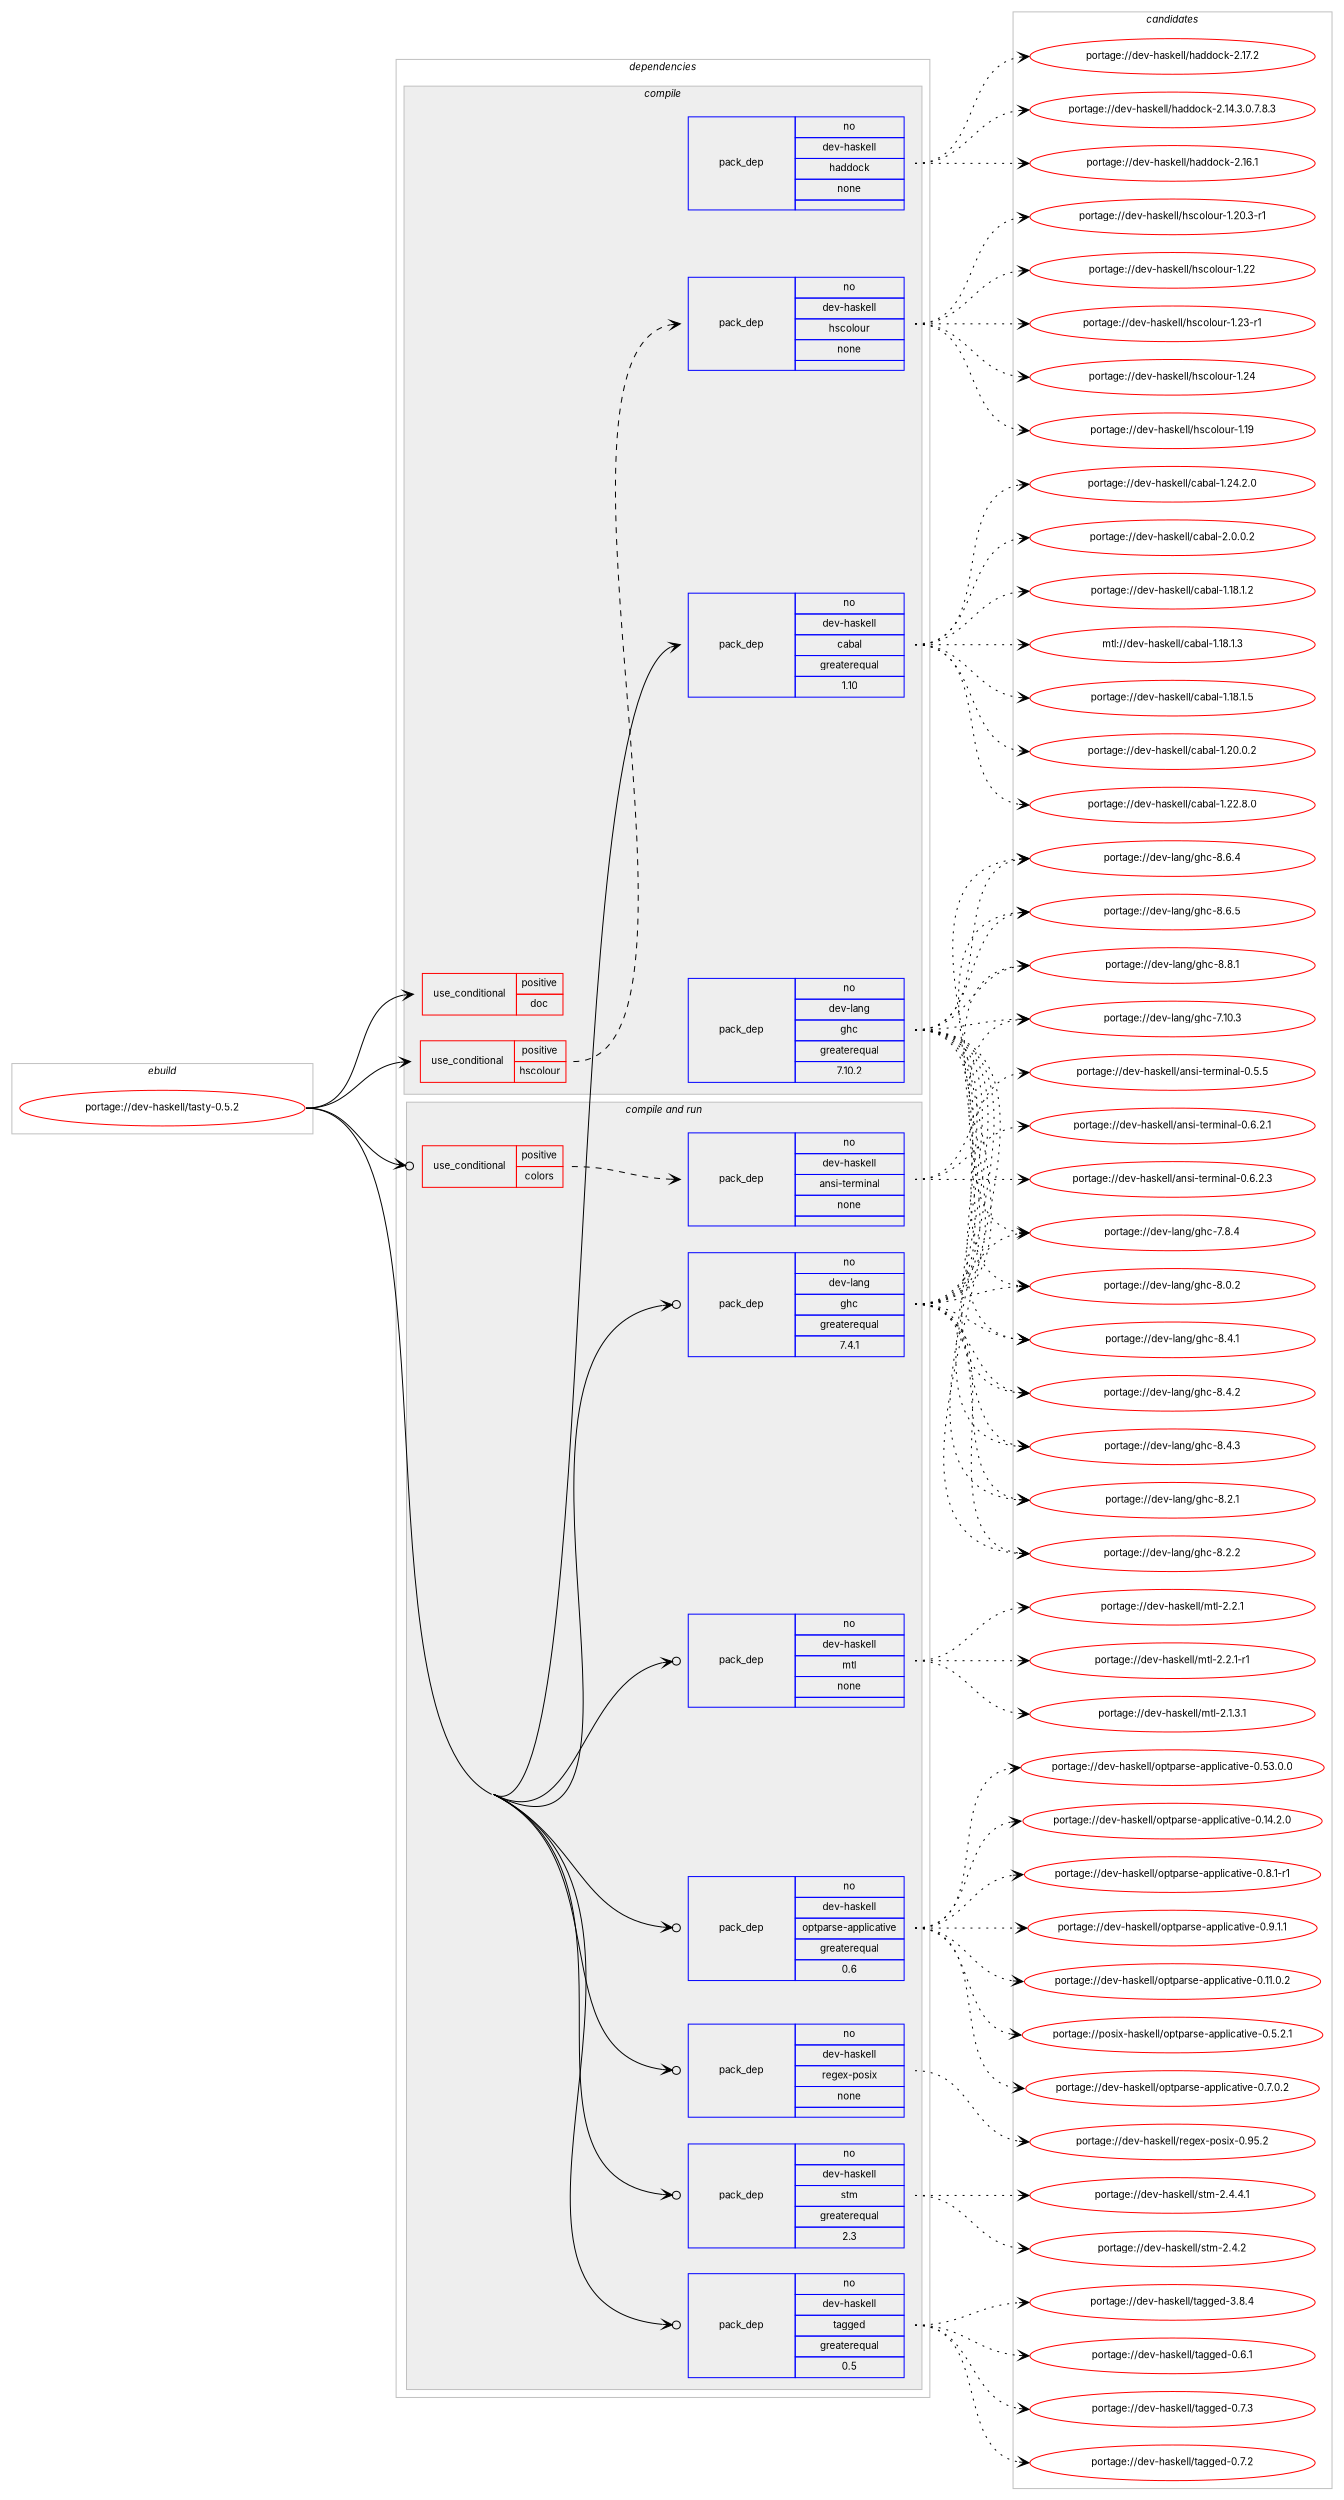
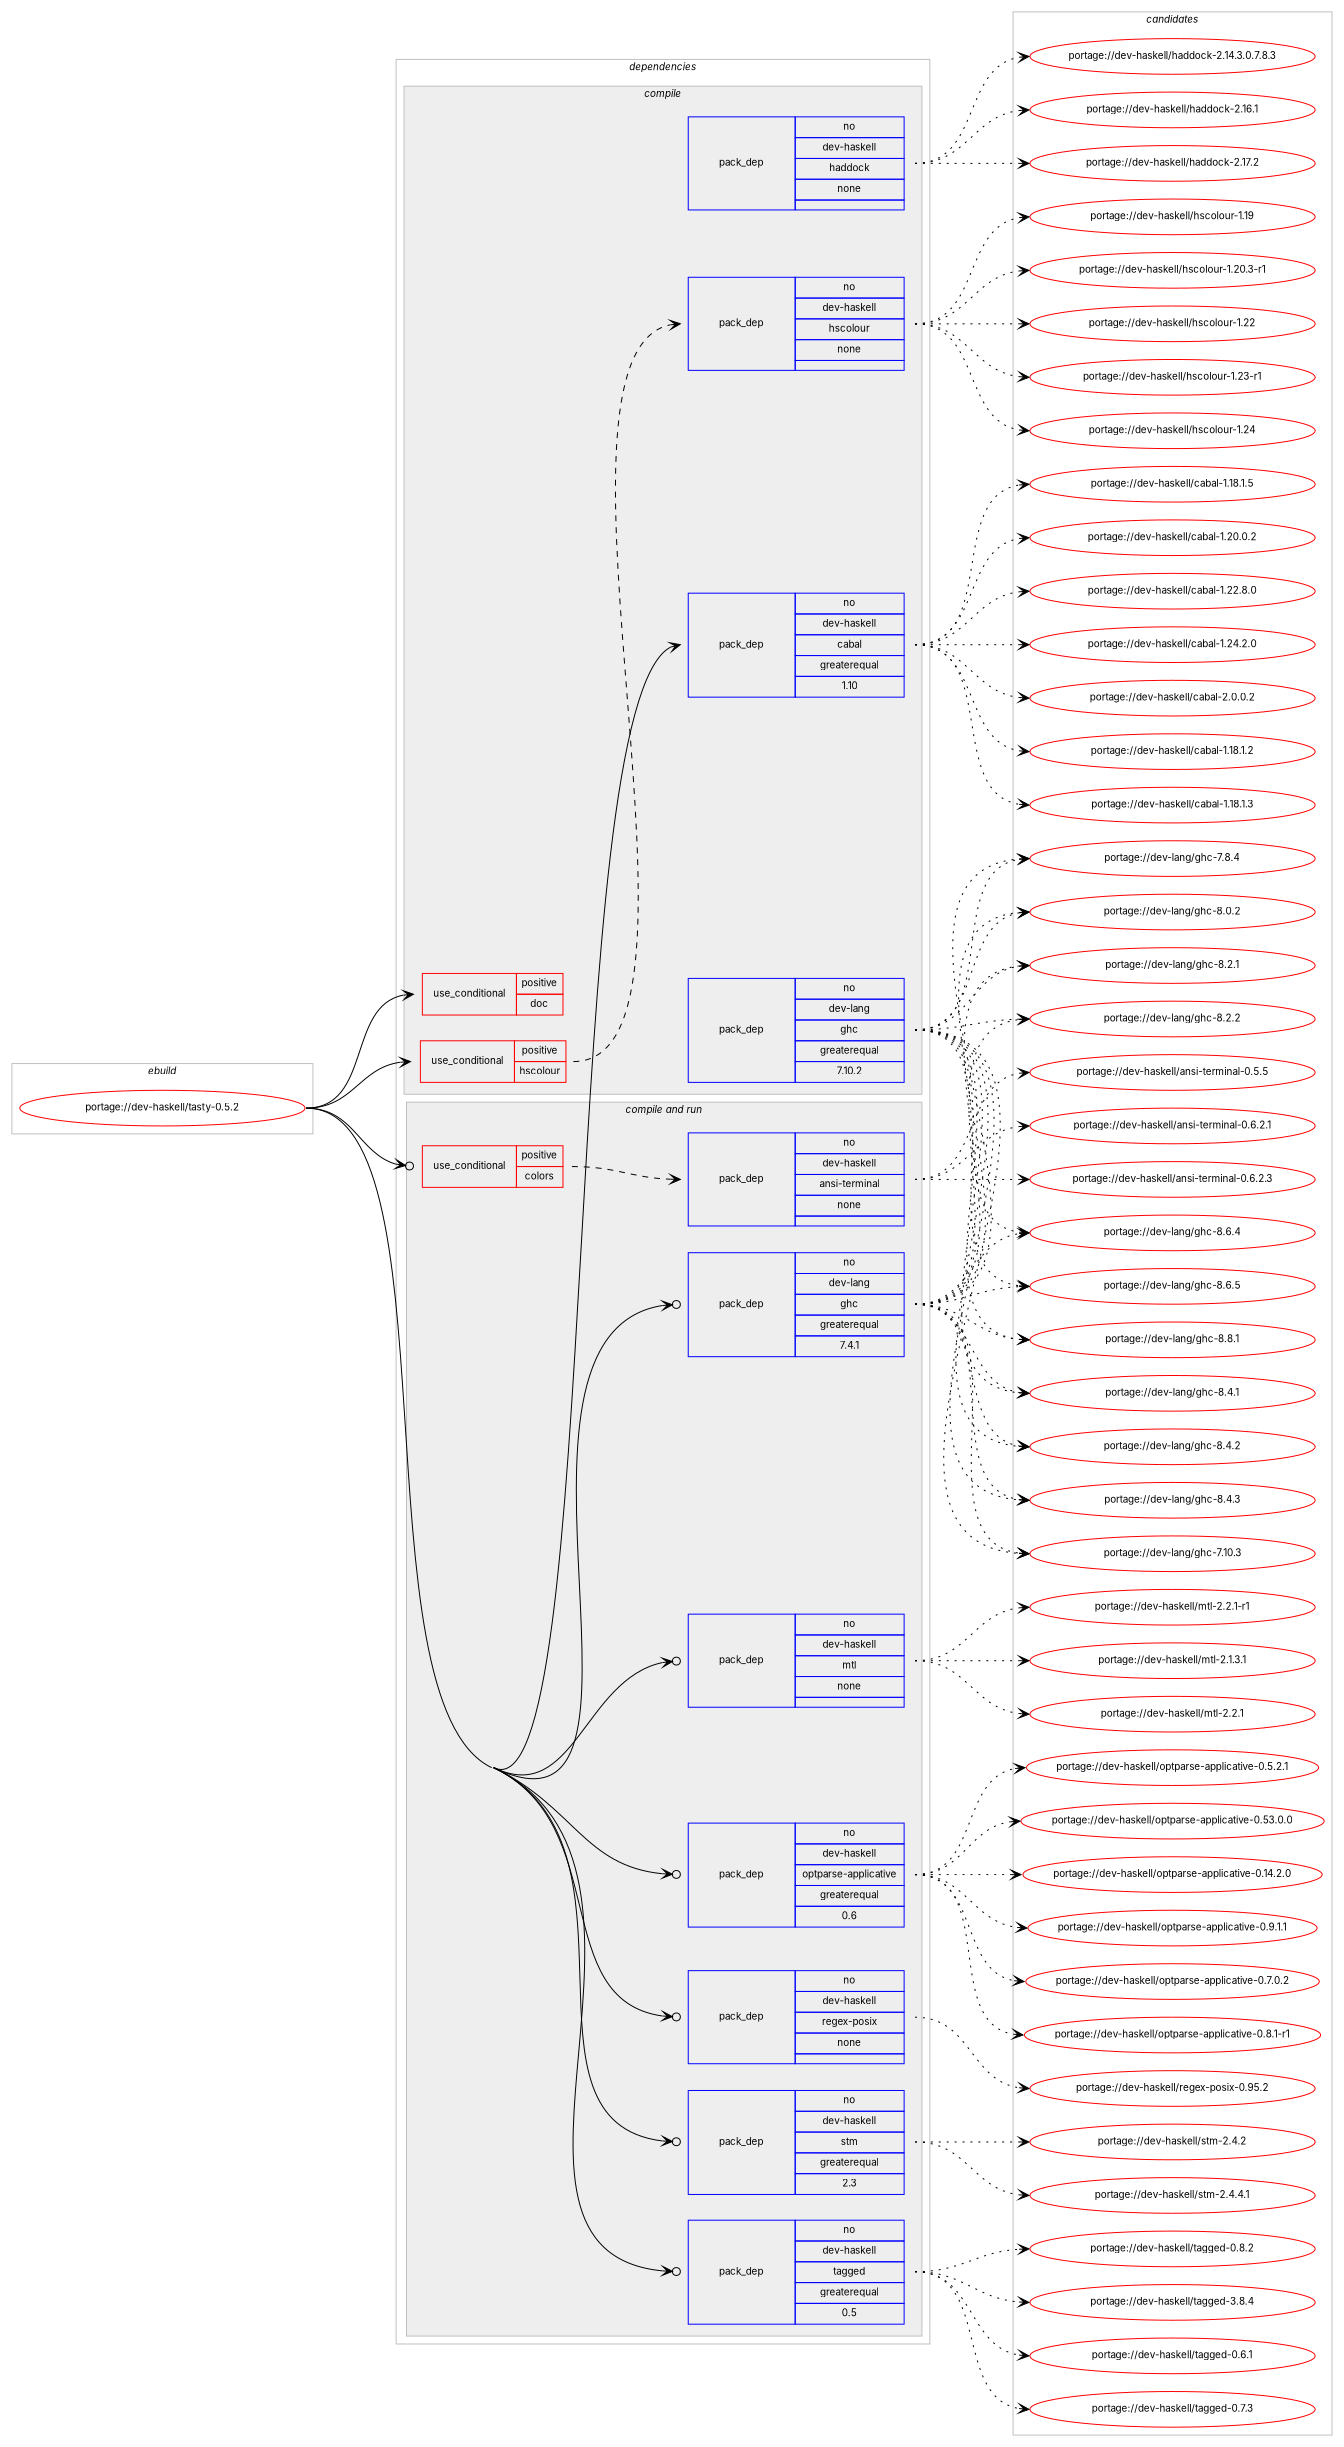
node "mtl://dev-haskell/cabal-1.18.1.3": label "mtl://dev-haskell/cabal-1.18.1.3" -> "portage://dev-haskell/cabal-1.18.1.3"
node "portage://dev-haskell/optparse-applicative-0.11.0.2": removed
node "portage://posix-haskell/optparse-applicative-0.5.2.1": label "portage://posix-haskell/optparse-applicative-0.5.2.1" -> "portage://dev-haskell/optparse-applicative-0.5.2.1"
node "portage://dev-haskell/tagged-0.7.2": label "portage://dev-haskell/tagged-0.7.2" -> "portage://dev-haskell/tagged-0.8.2"
